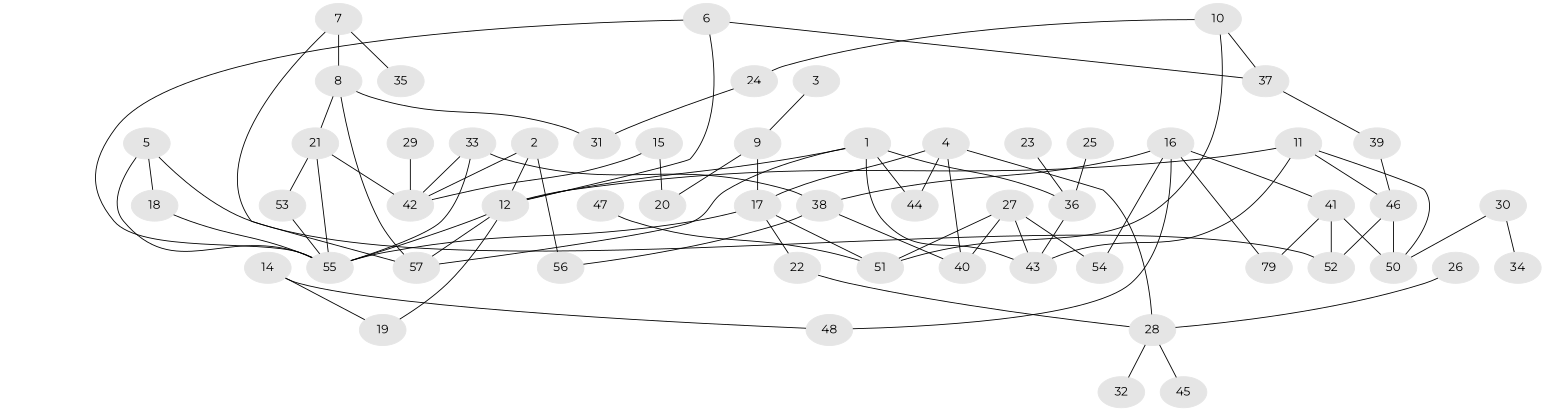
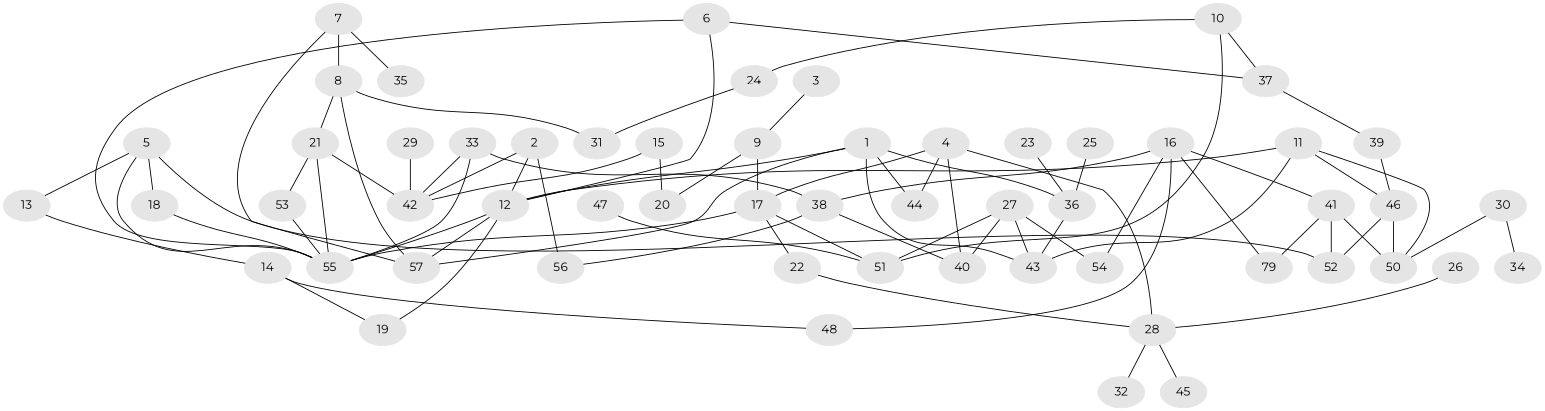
node "13": added
